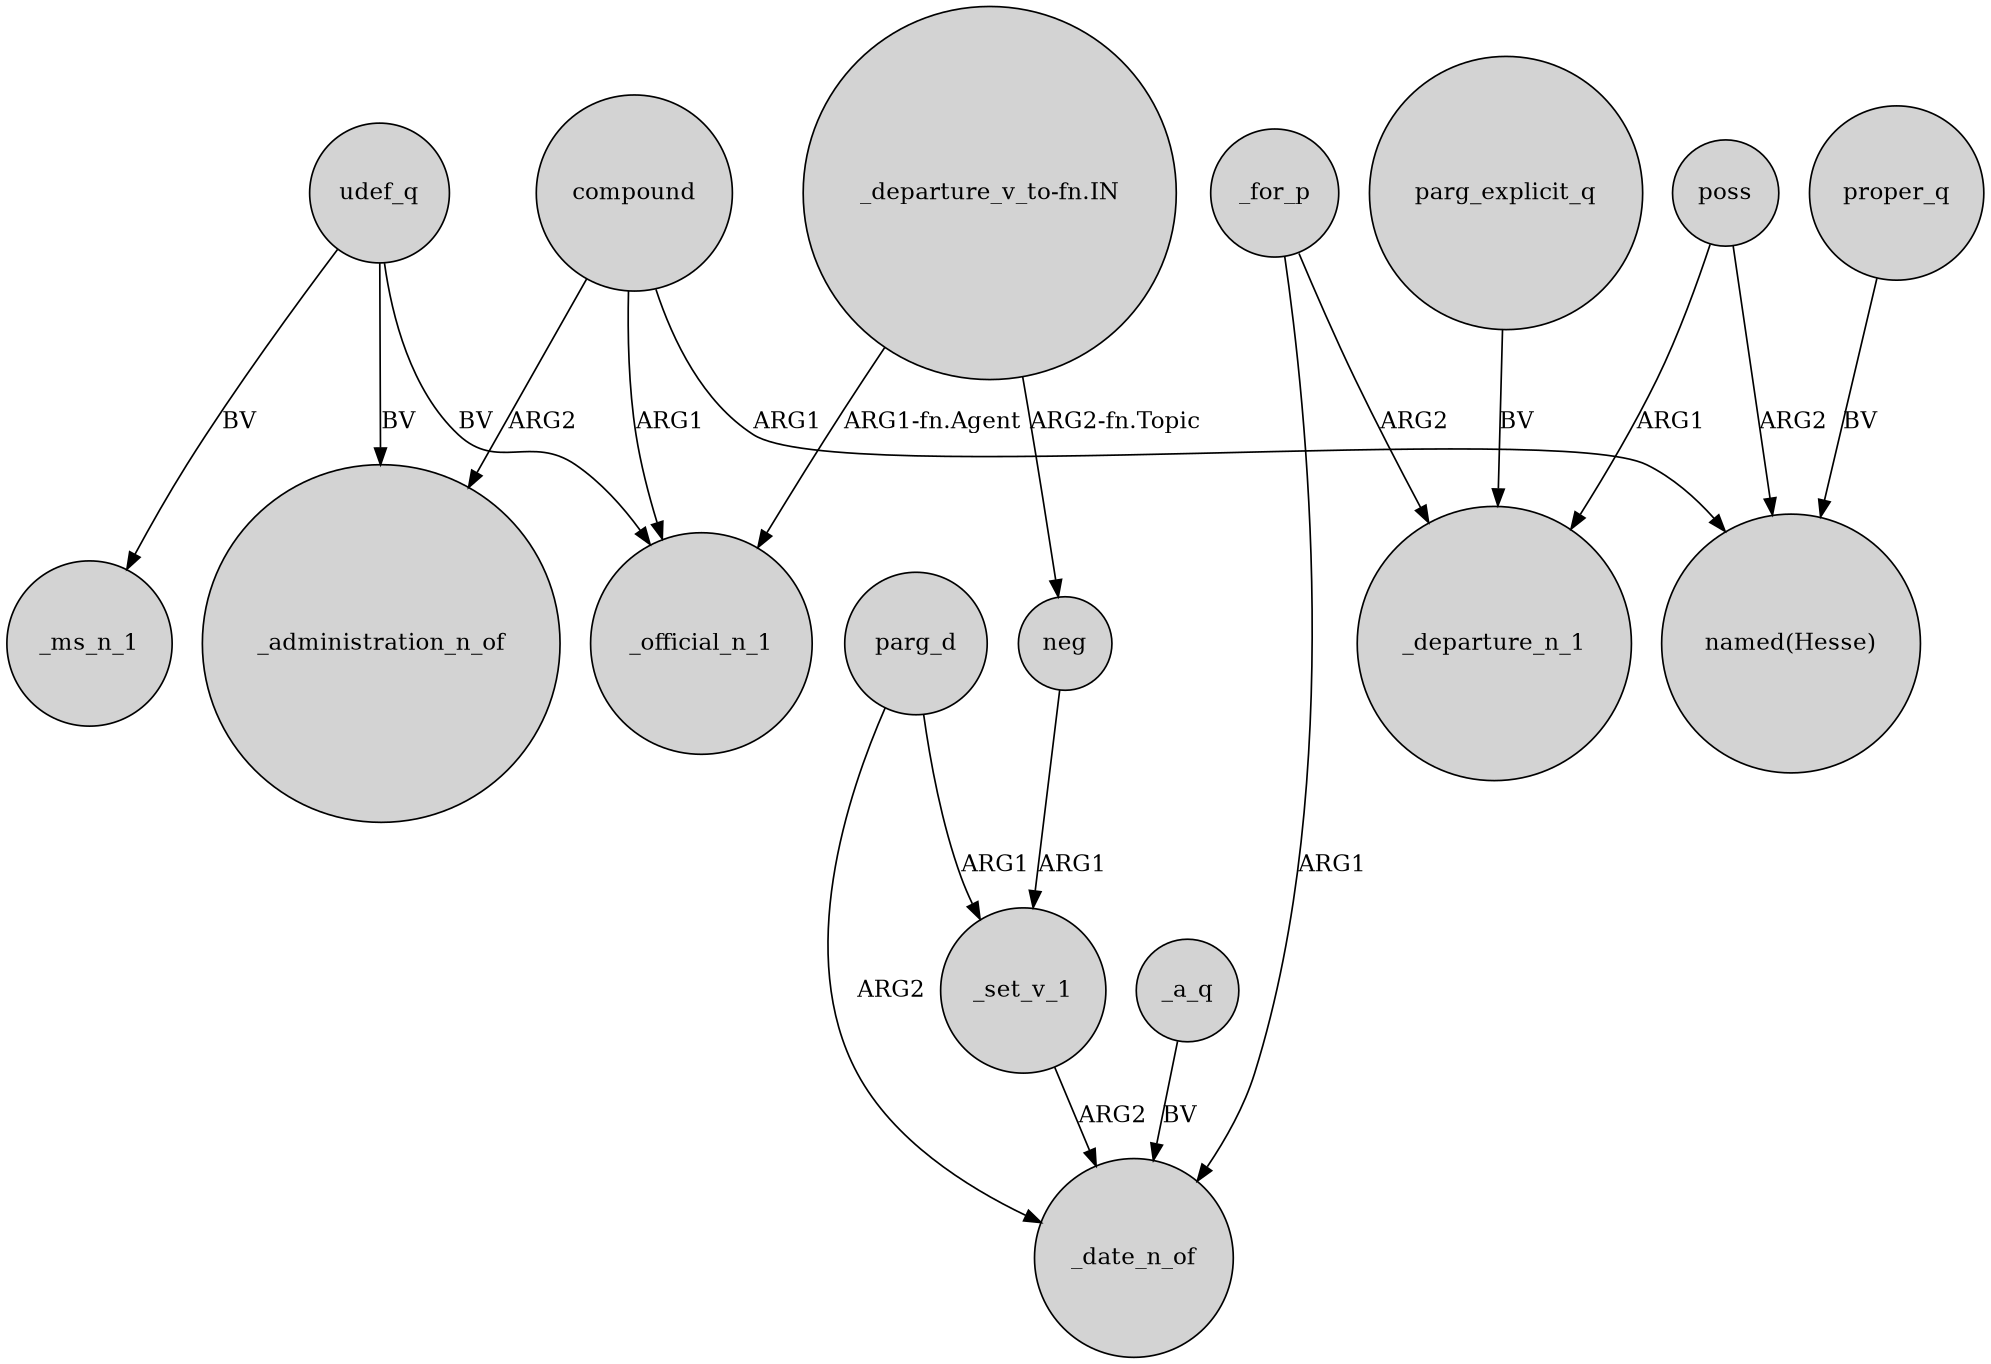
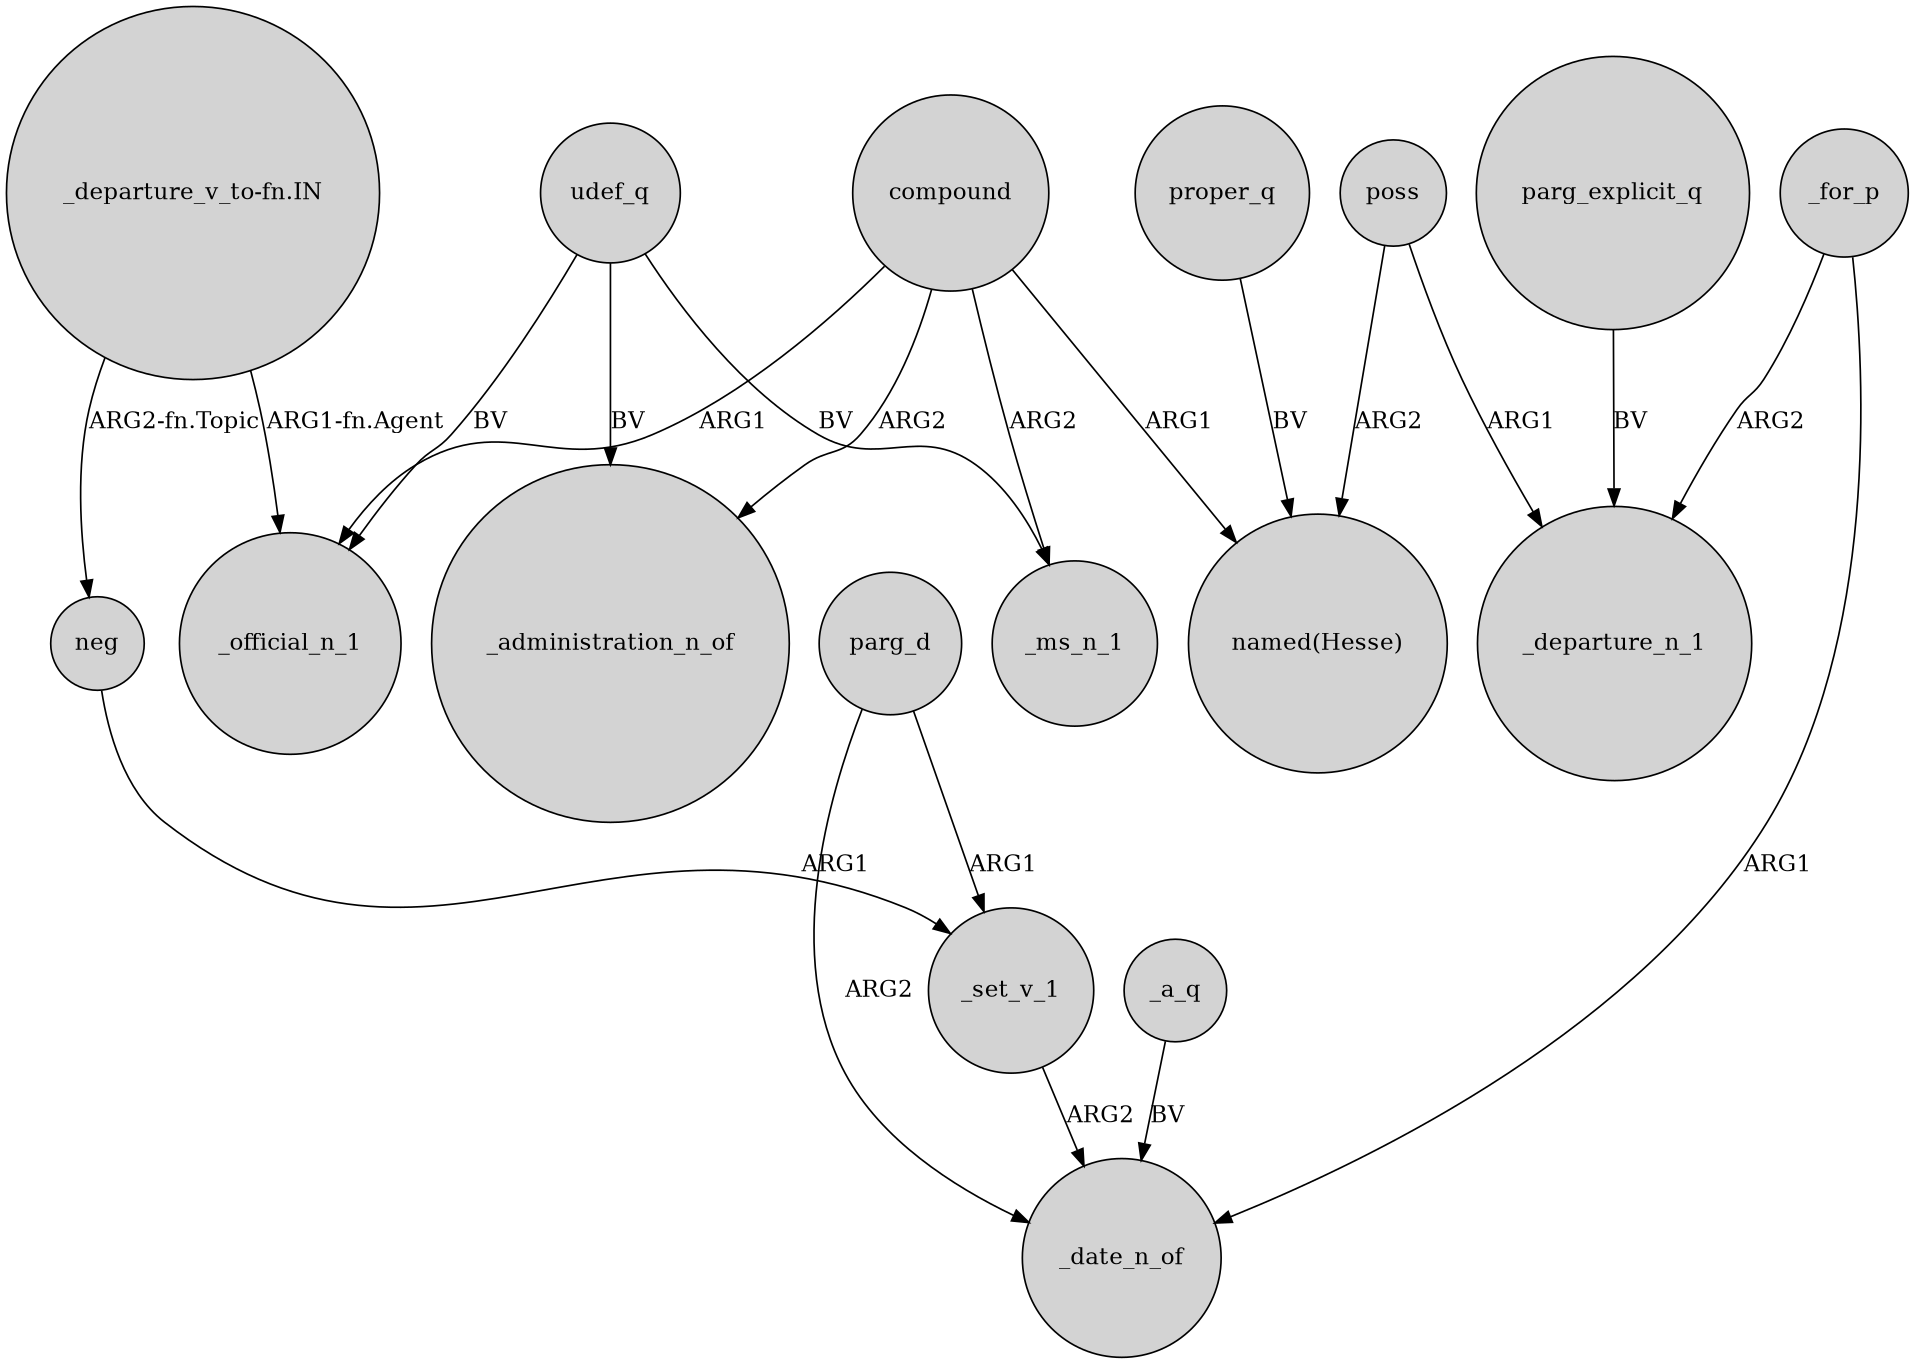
edge "compound" -> "_ms_n_1": added, label "ARG2"
